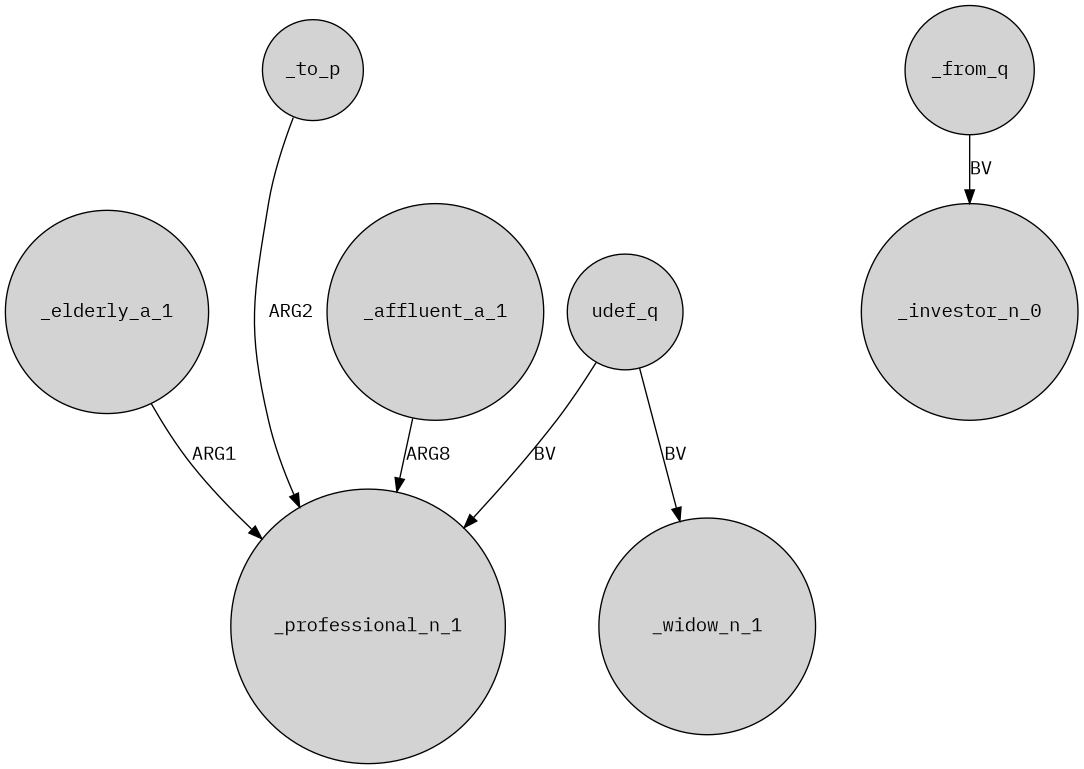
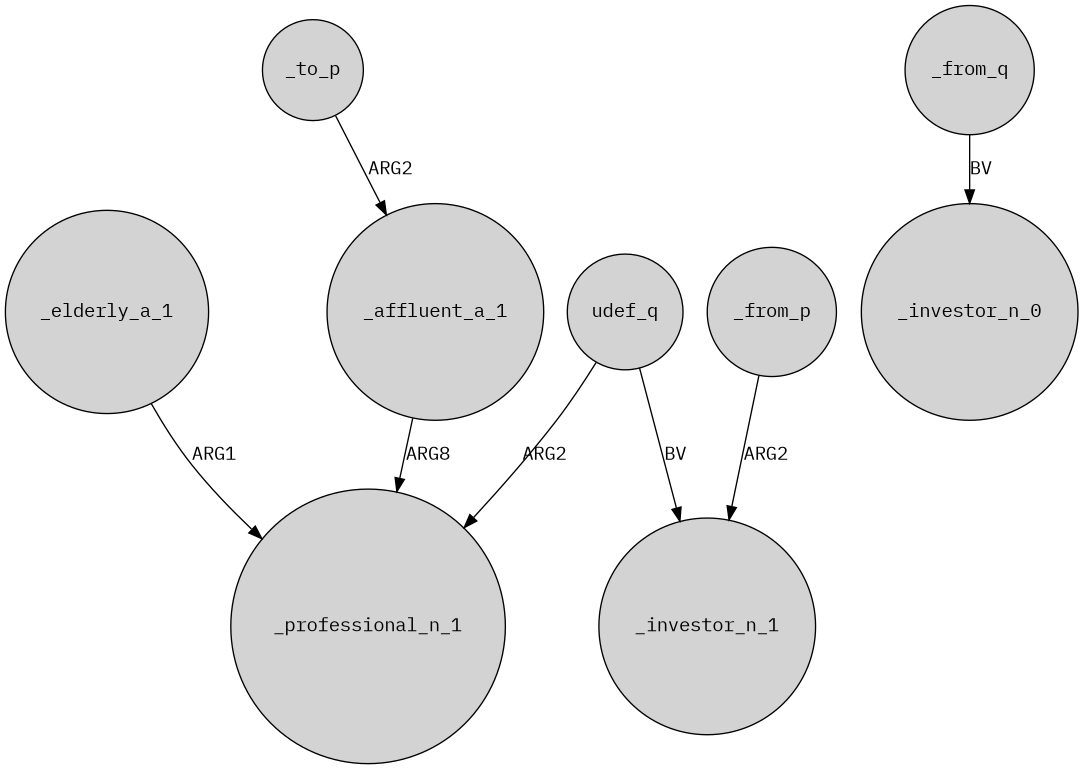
edge "_to_p" -> "_professional_n_1": now "_to_p" -> "_affluent_a_1"
node "_from_p": added
edge "udef_q" -> "_professional_n_1": label "BV" -> "ARG2"
node "_widow_n_1": label "_widow_n_1" -> "_investor_n_1"
